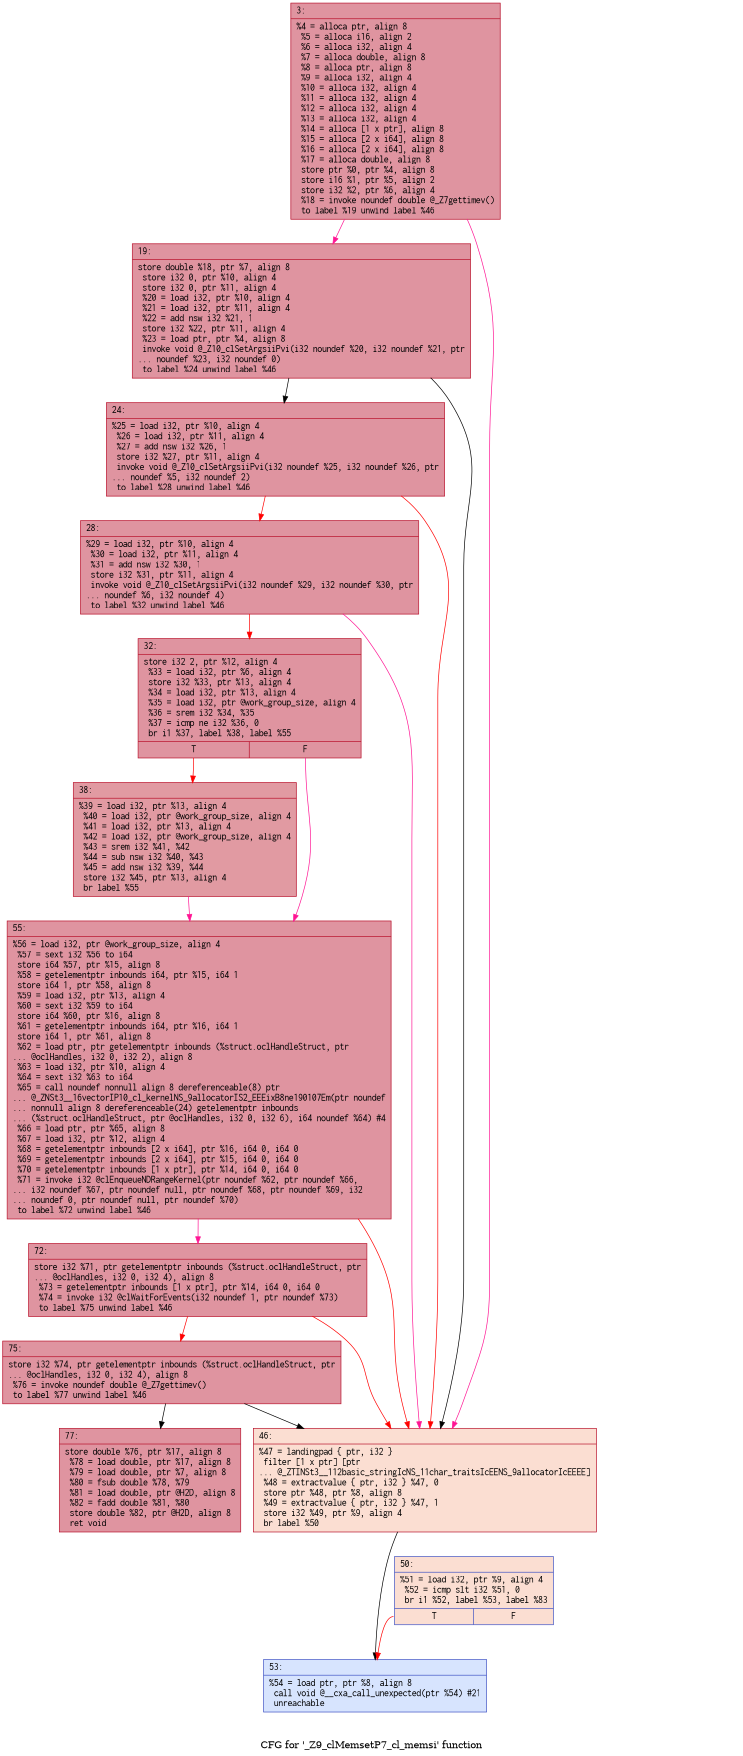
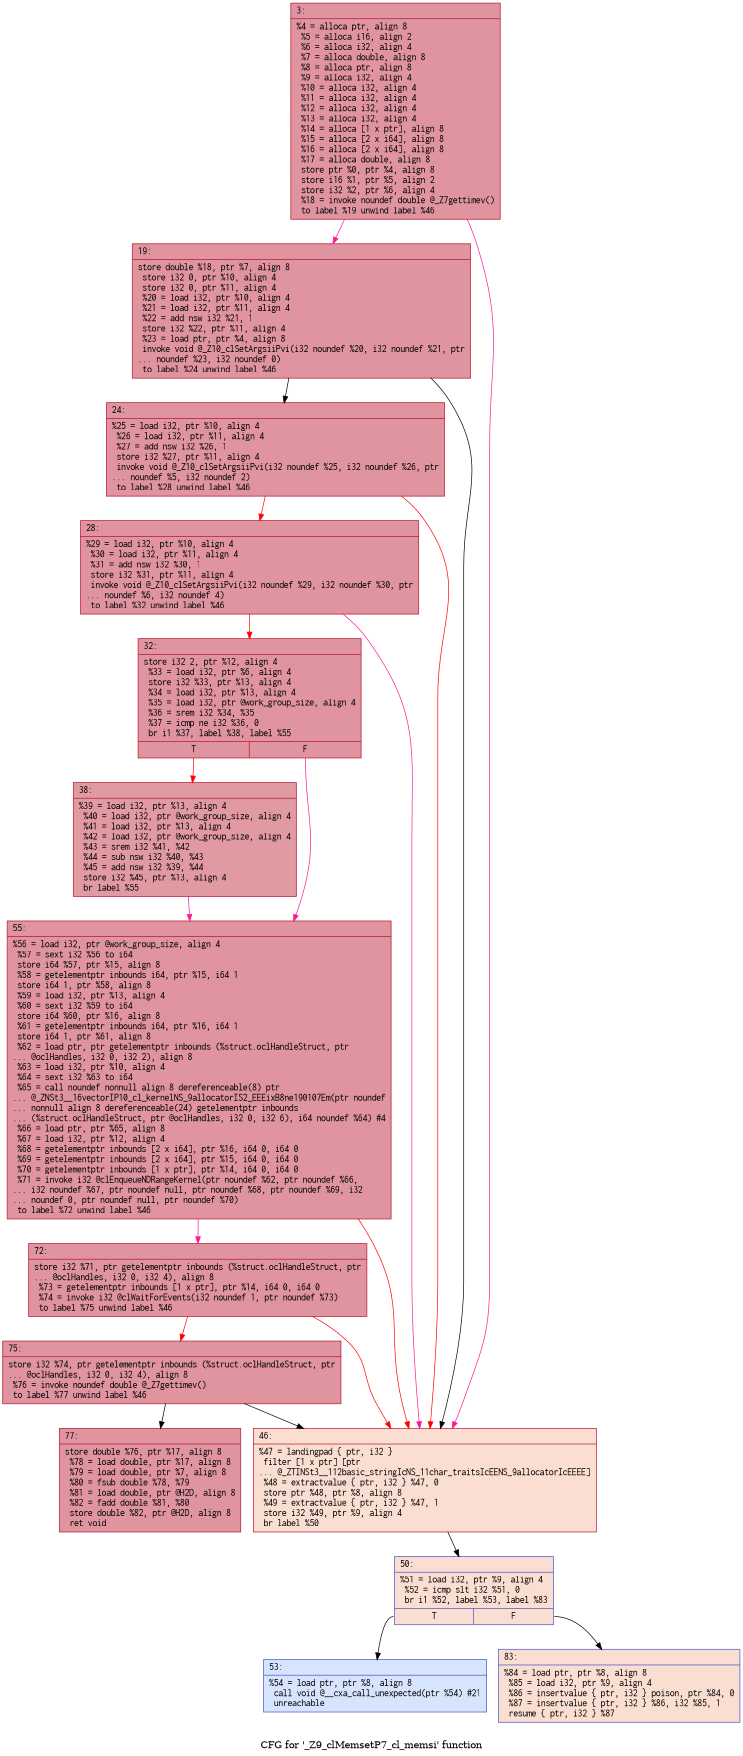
edge "46:" -> "53:": now "46:" -> "50:"
edge "50:" -> "53:": color red -> black
node "83:": added
